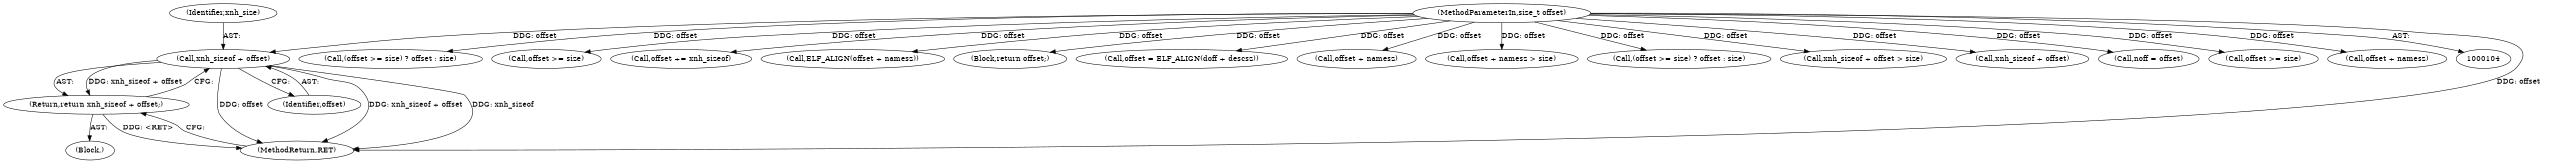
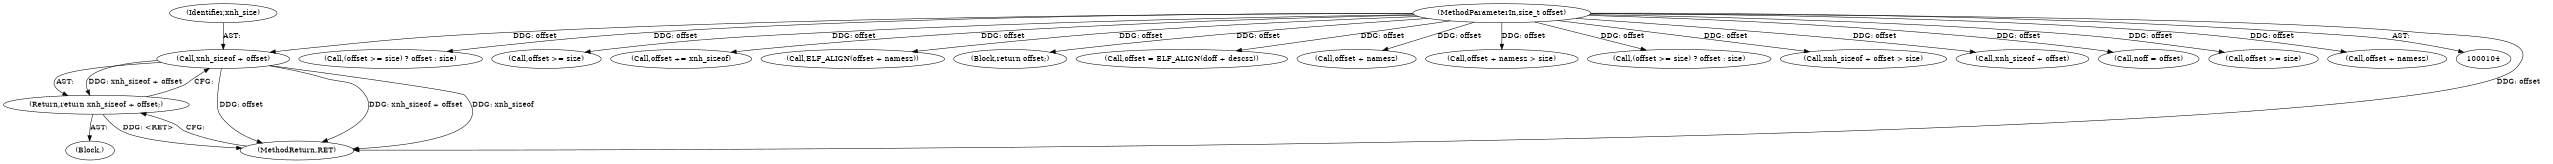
node "(Identifier,offset)": removed
